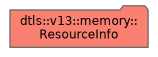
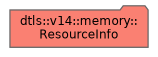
node "dtls::v13::memory:: ResourceInfo": label "dtls::v13::memory:: ResourceInfo" -> "dtls::v14::memory:: ResourceInfo"
